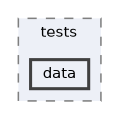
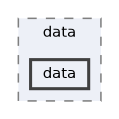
cluster "tests": label "tests" -> "data"
